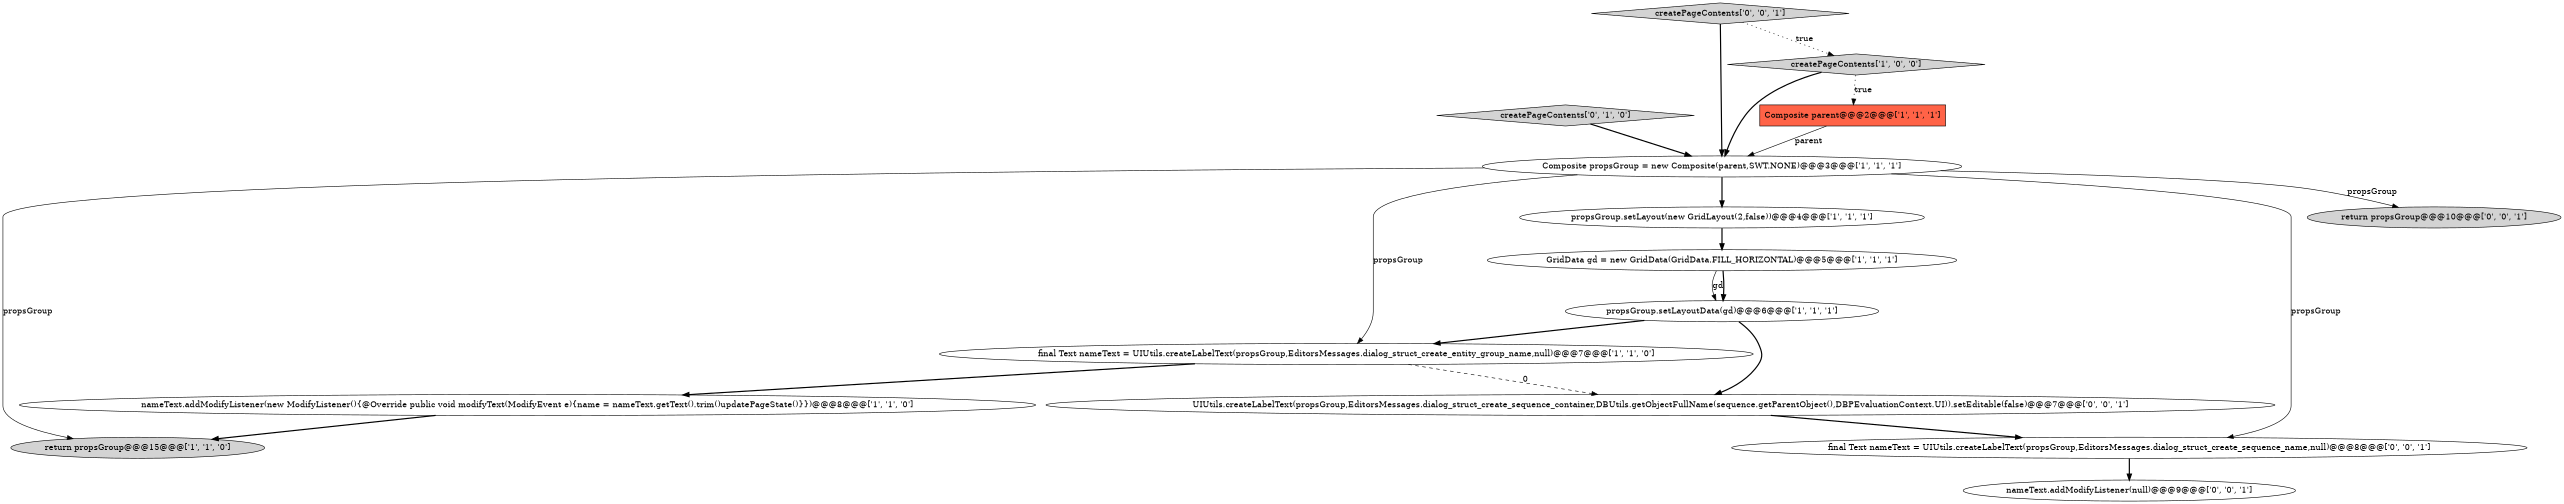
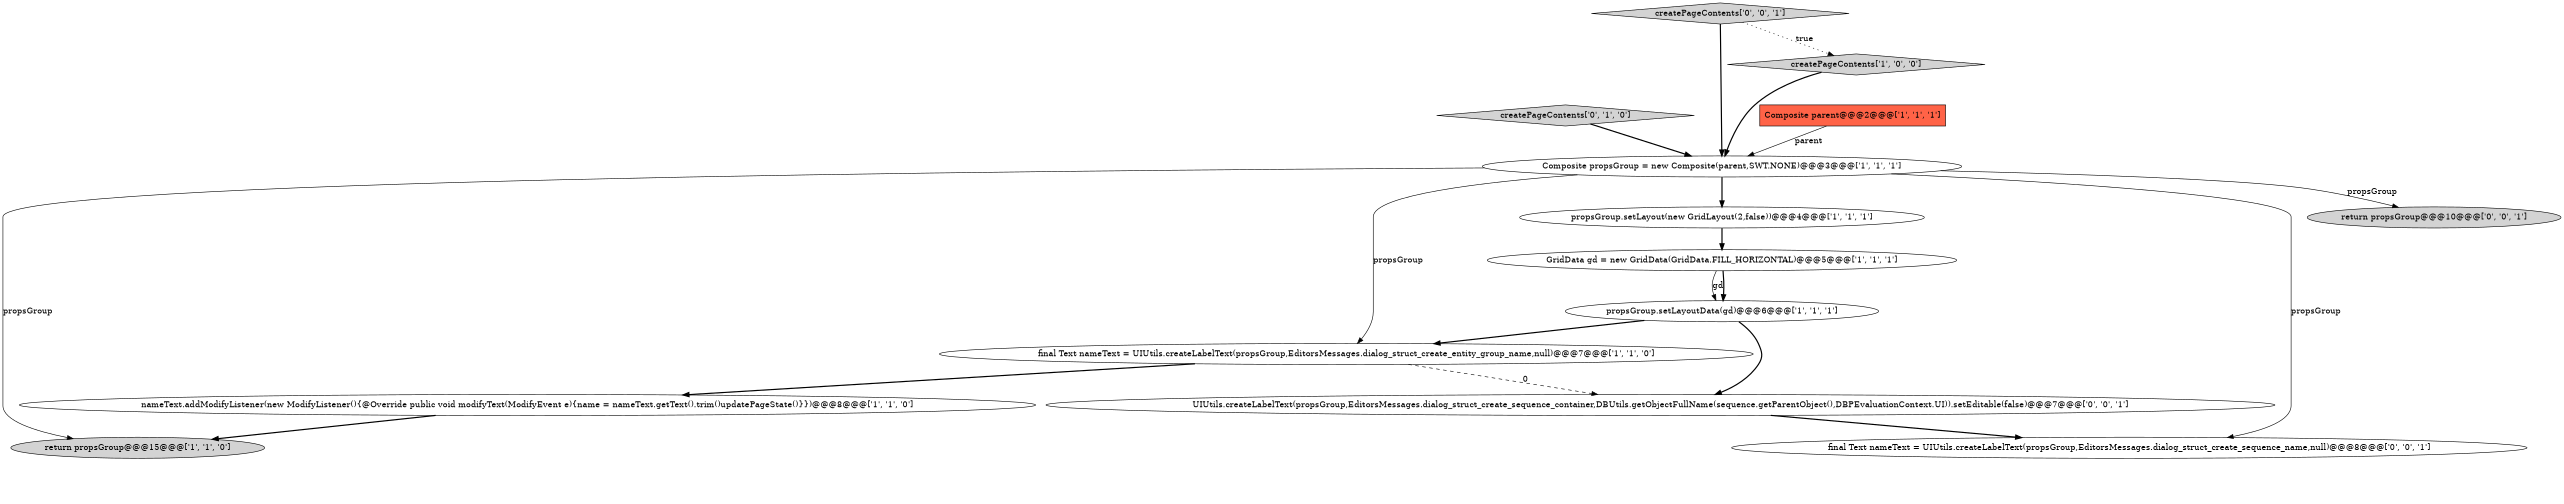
edge "createPageContents['1', '0', '0']" -> "Composite parent@@@2@@@['1', '1', '1']": removed, label "true"
node "nameText.addModifyListener(null)@@@9@@@['0', '0', '1']": removed
